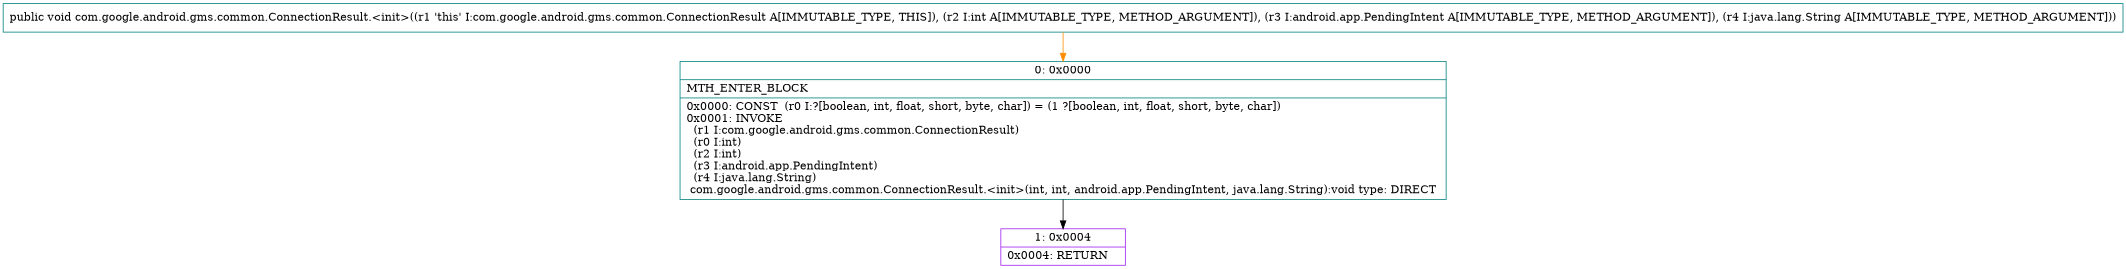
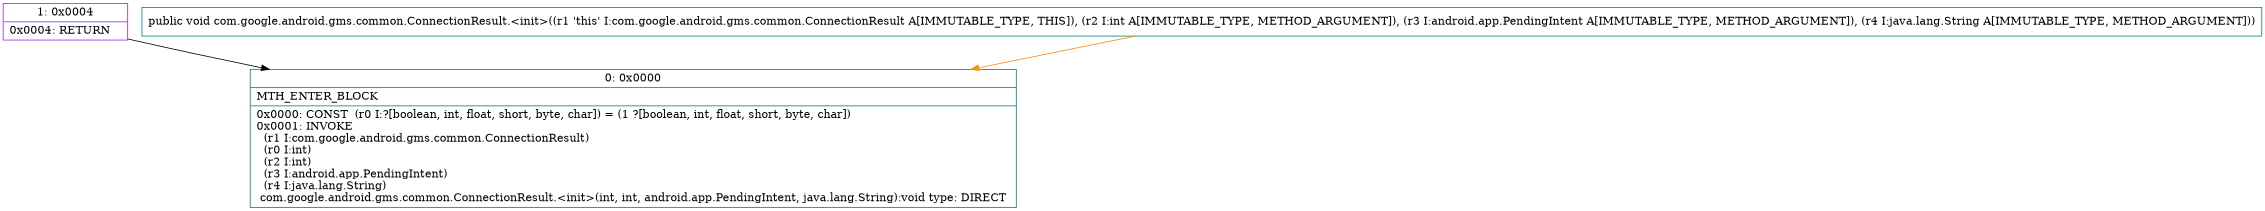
edge "0: 0x0000" -> "1: 0x0004": reversed
